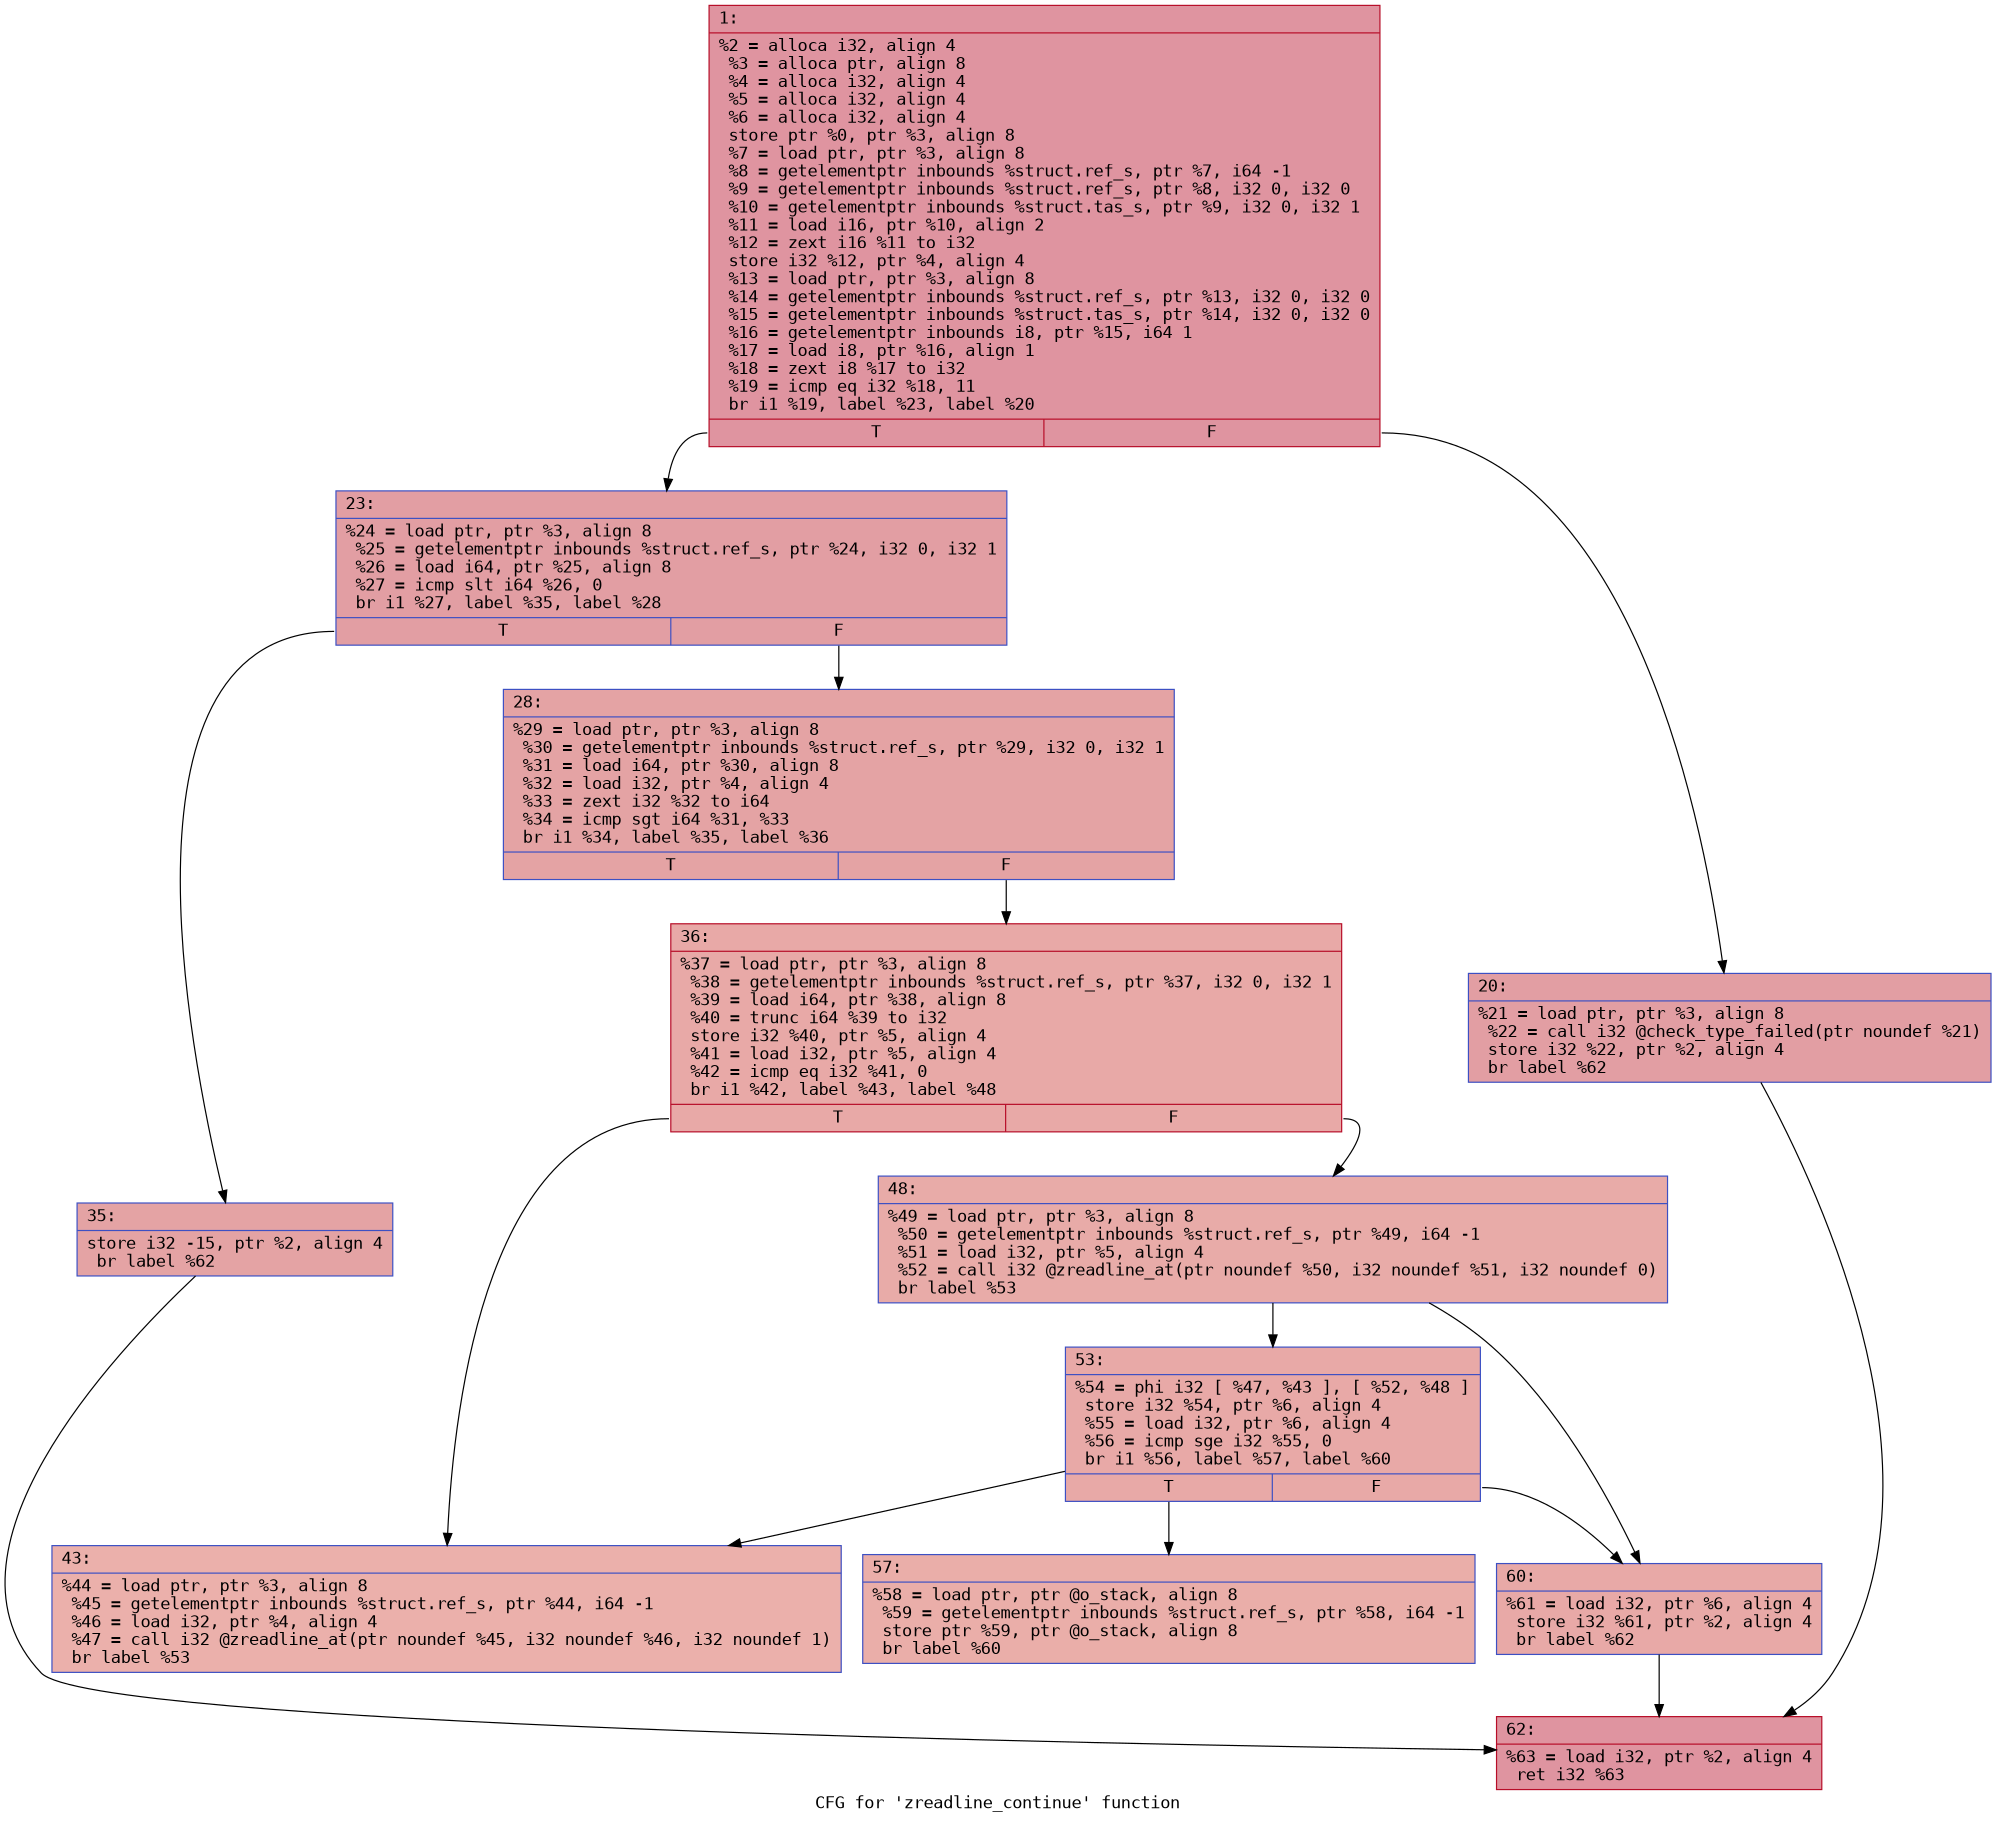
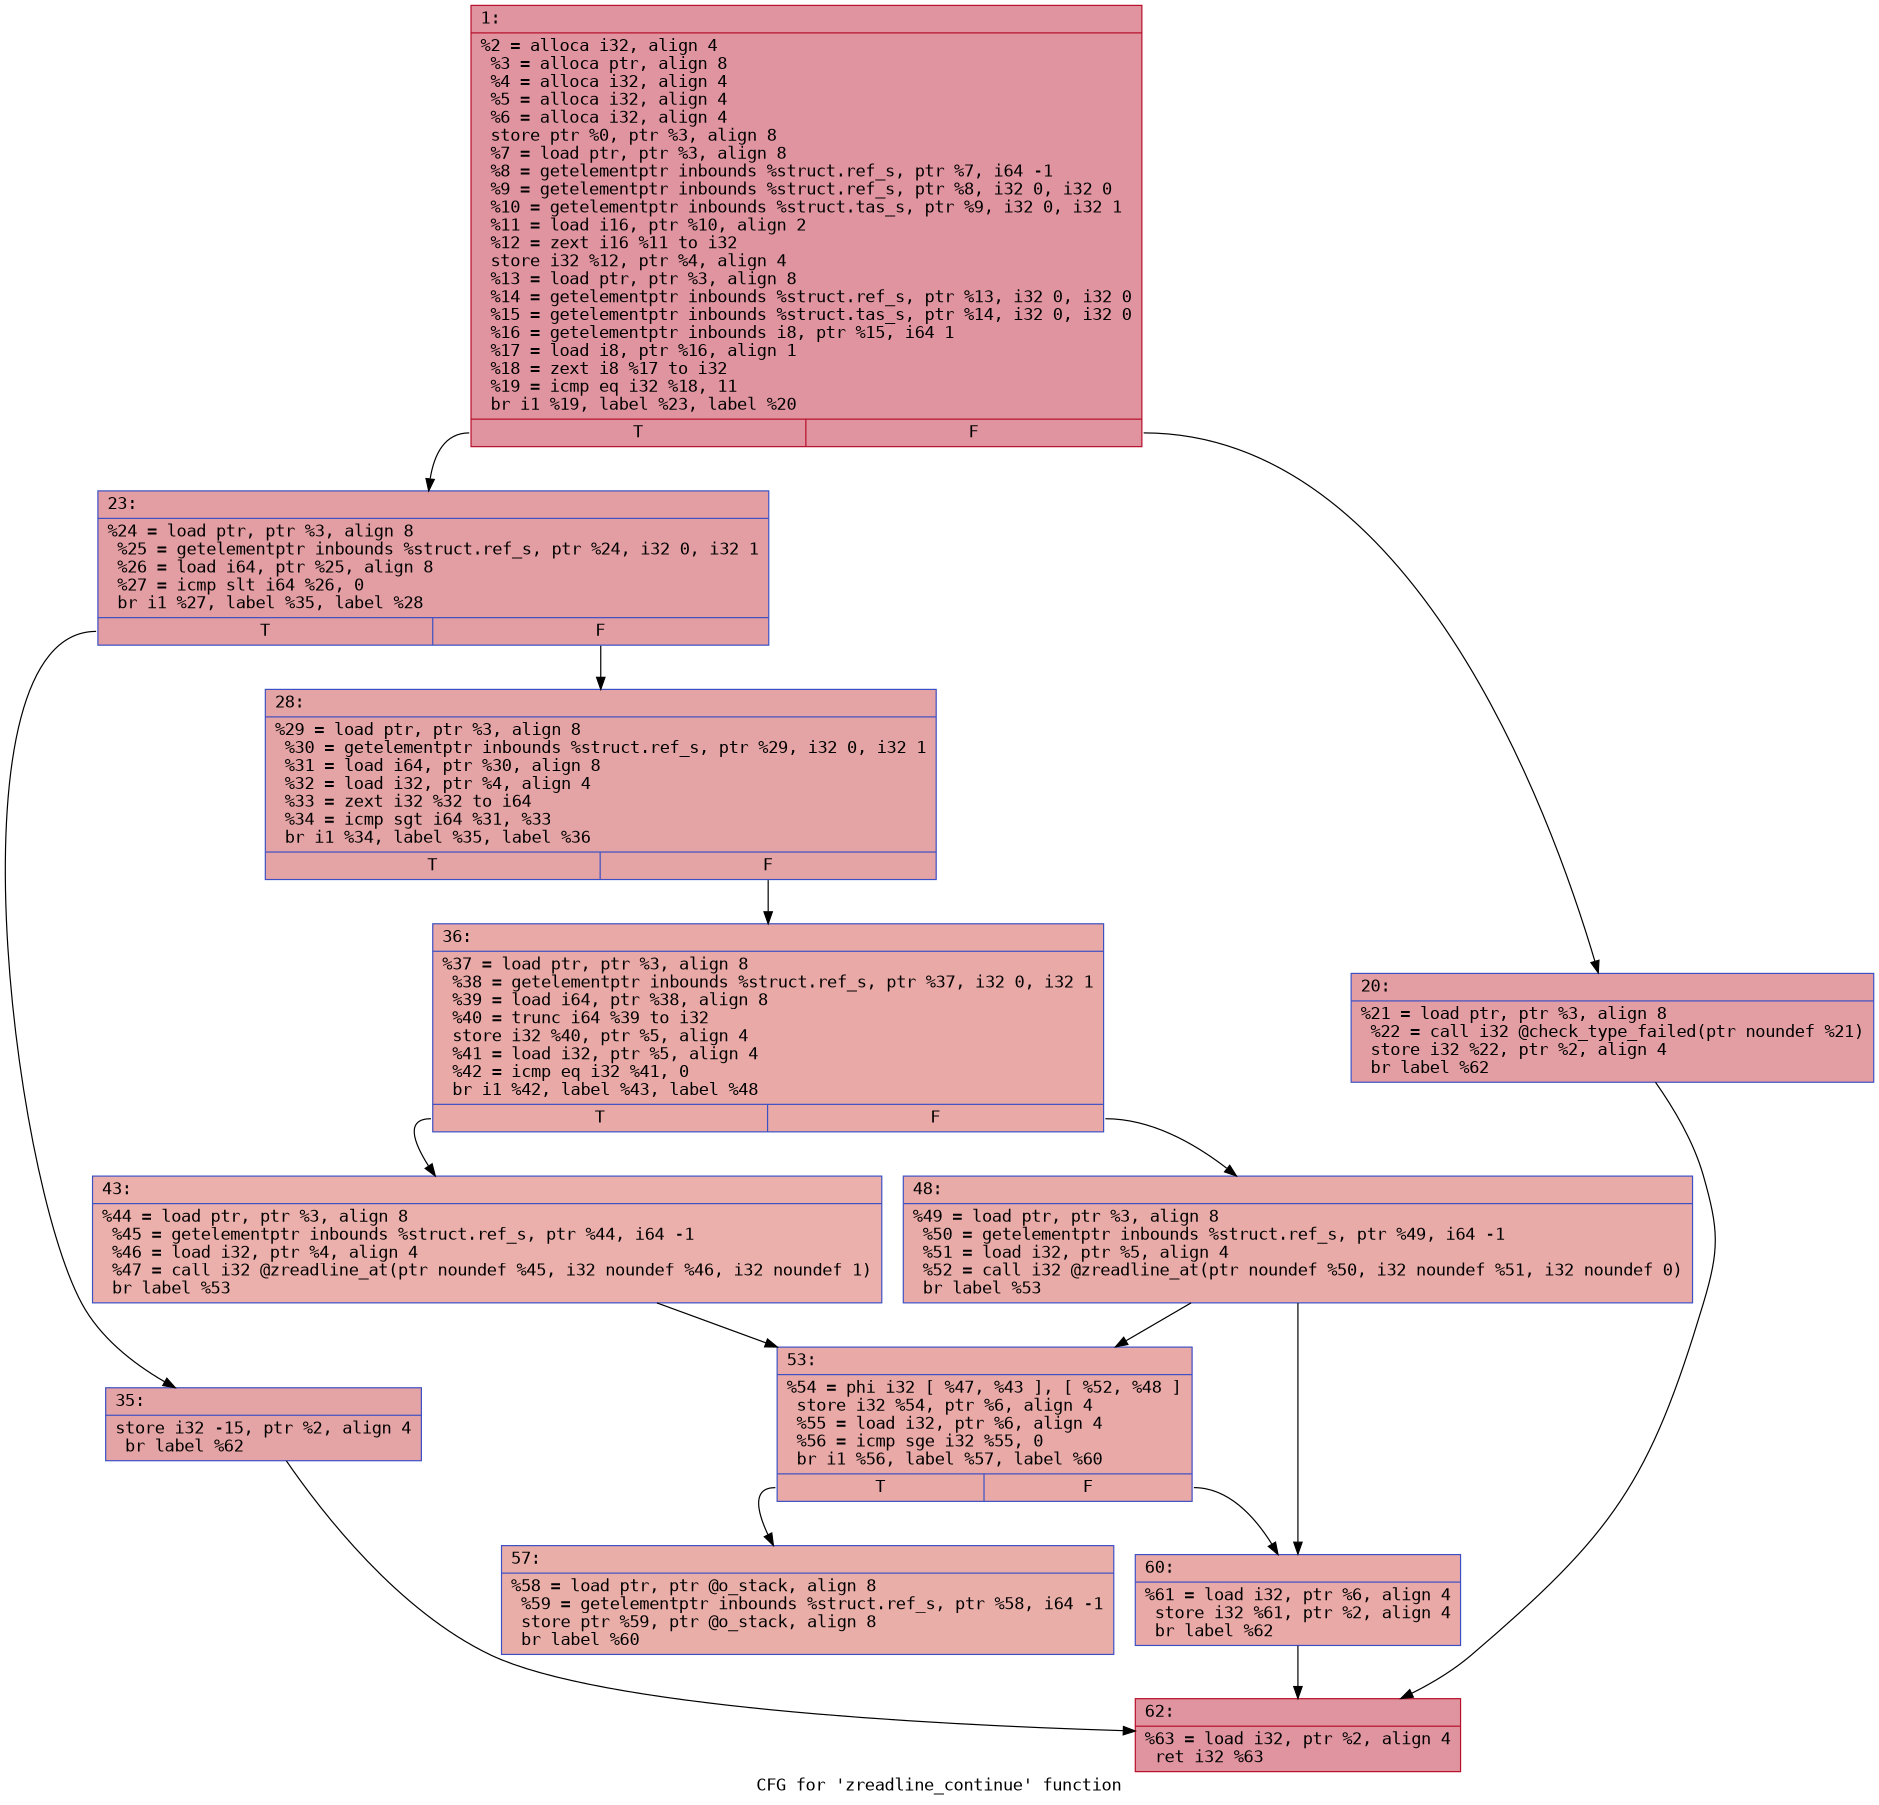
node "36:": color #b70d28ff -> #3d50c3ff
edge "53:" -> "43:": reversed
